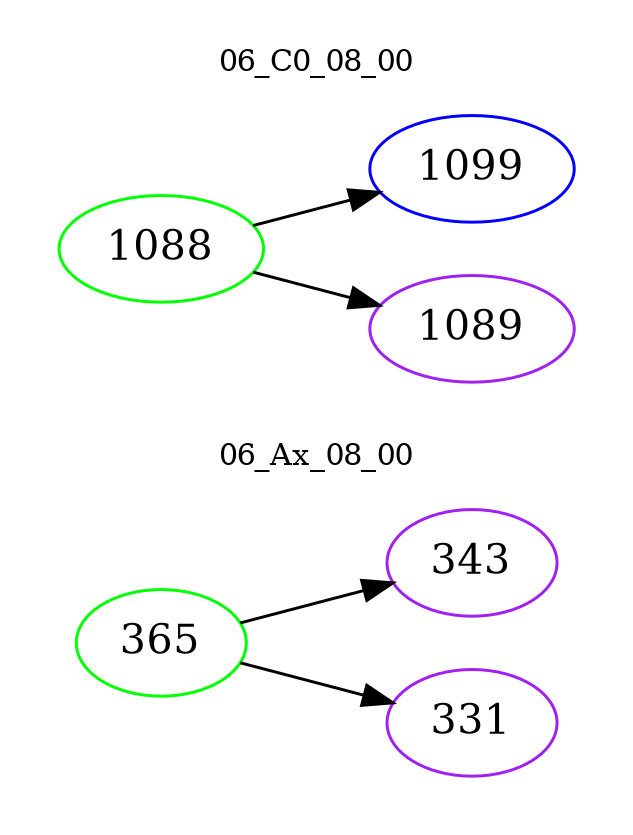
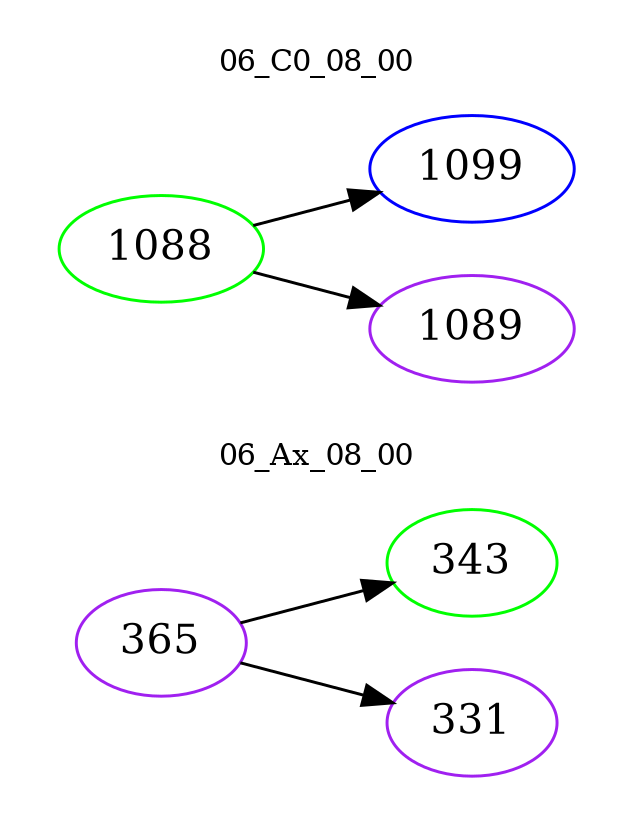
node "343": color purple -> green
node "365": color green -> purple
